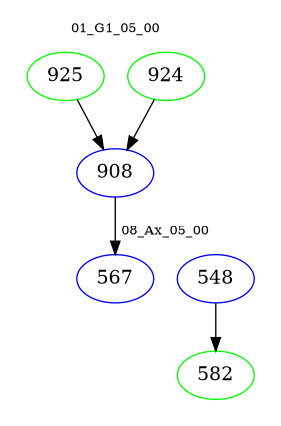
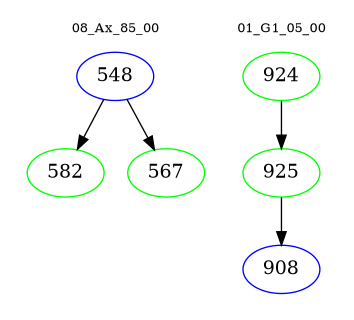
edge "924" -> "908": now "924" -> "925"
edge "908" -> "567": now "548" -> "567"
cluster "08_Ax_05_00": label "08_Ax_05_00" -> "08_Ax_85_00"
node "567": color blue -> green
